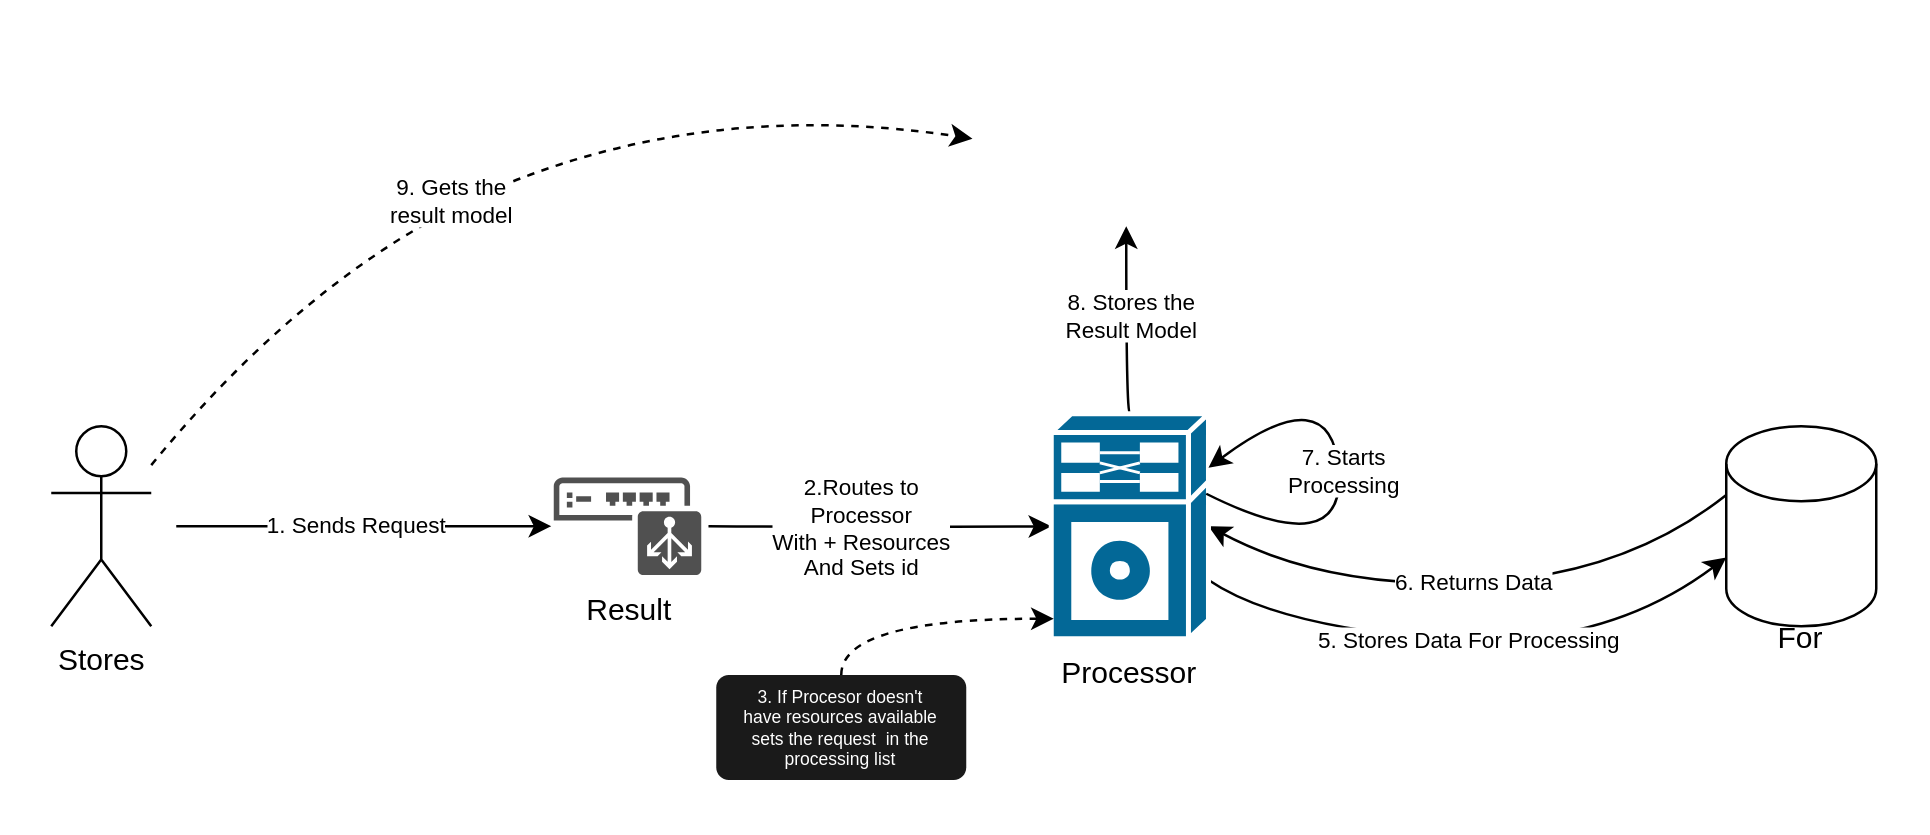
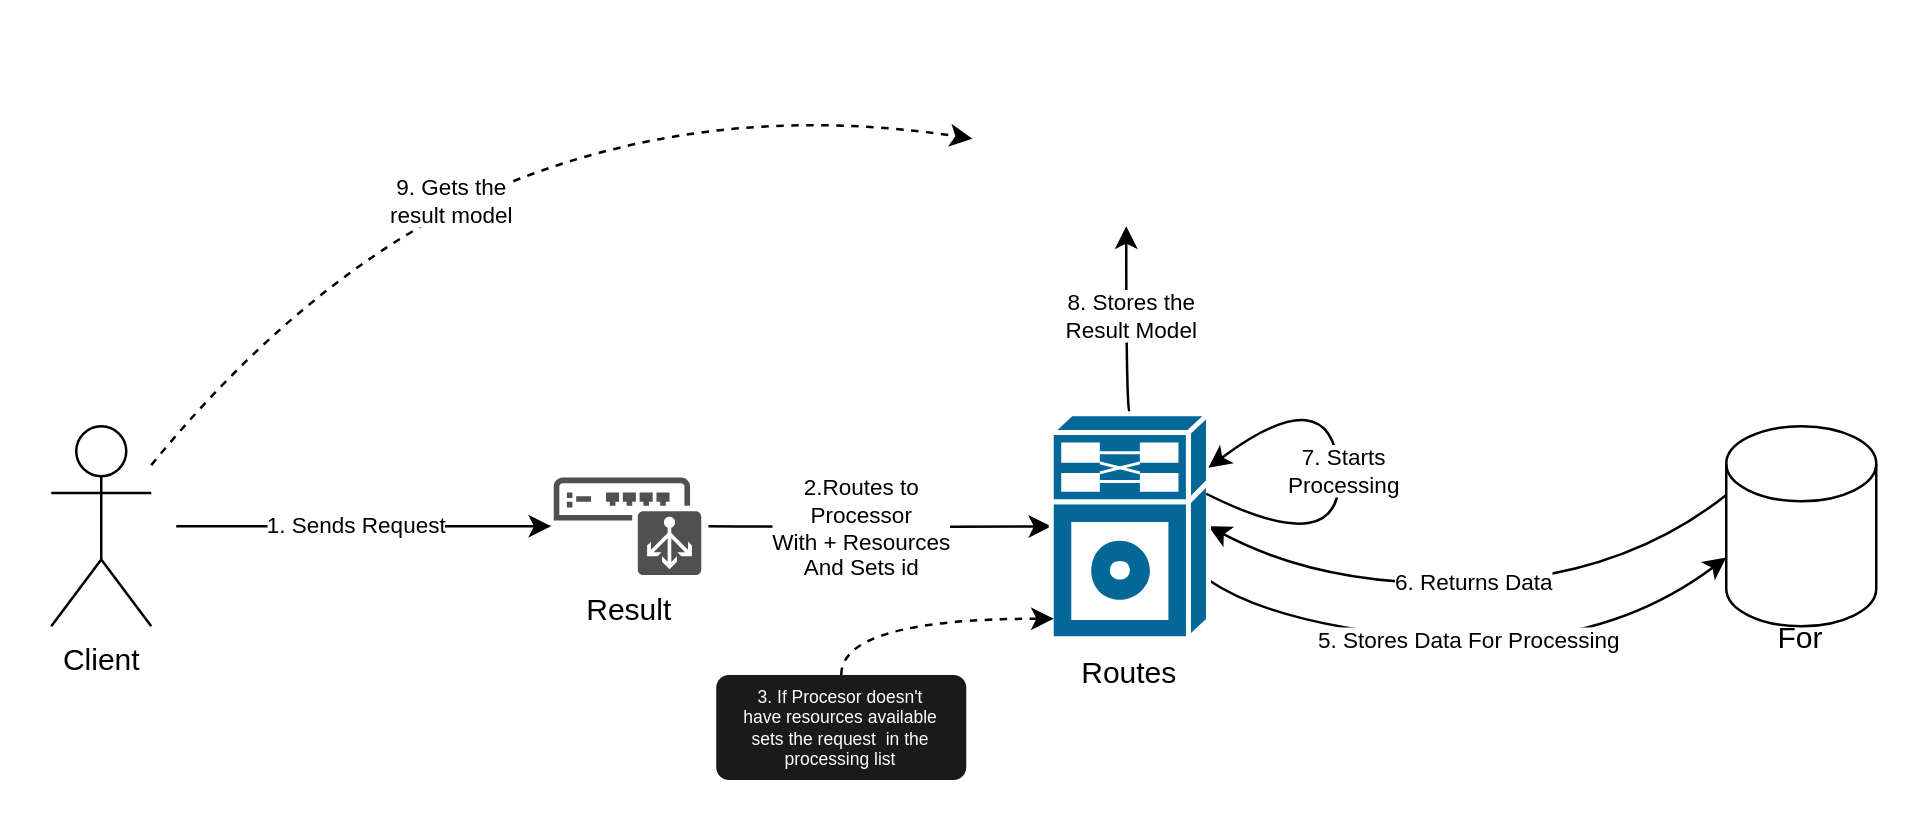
node "Stores": label "Stores" -> "Client"
node "Processor": label "Processor" -> "Routes"
